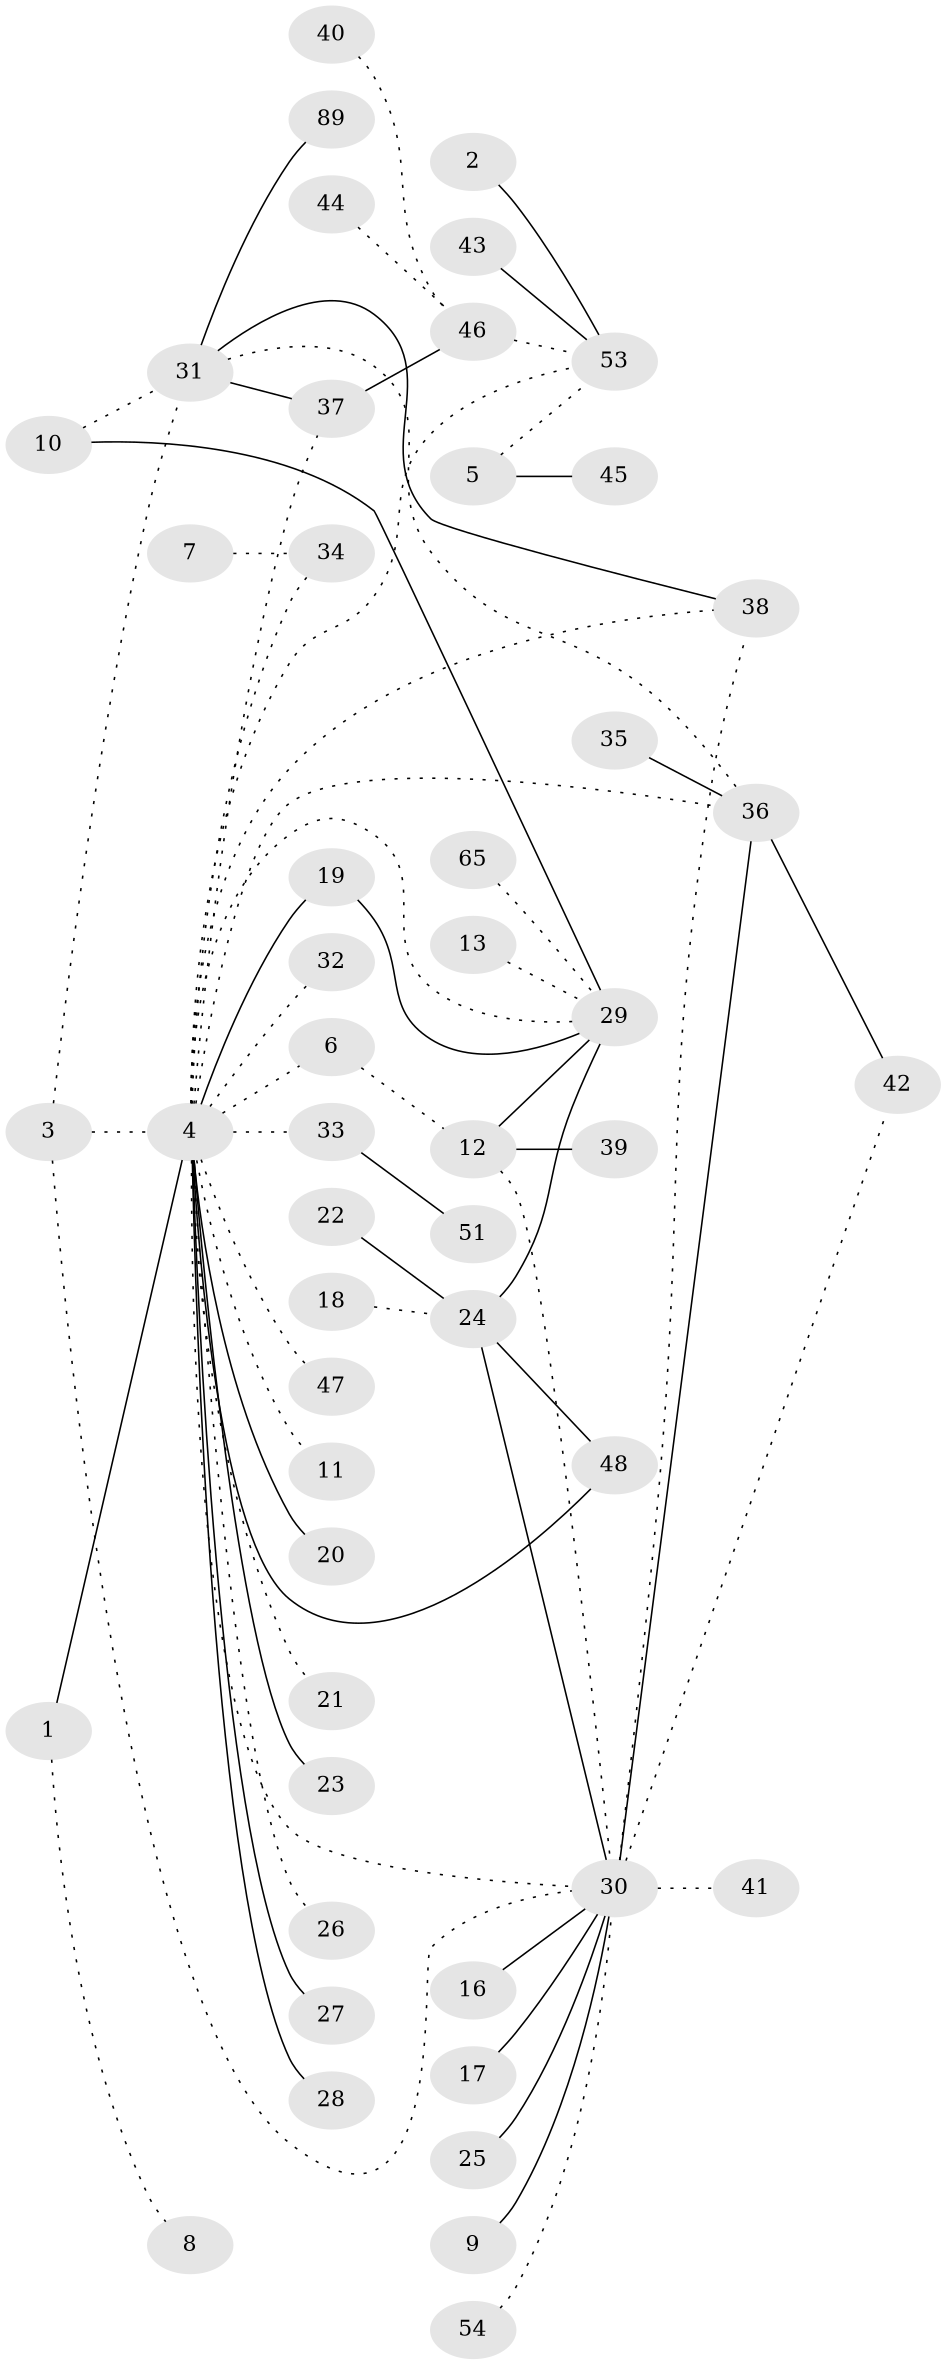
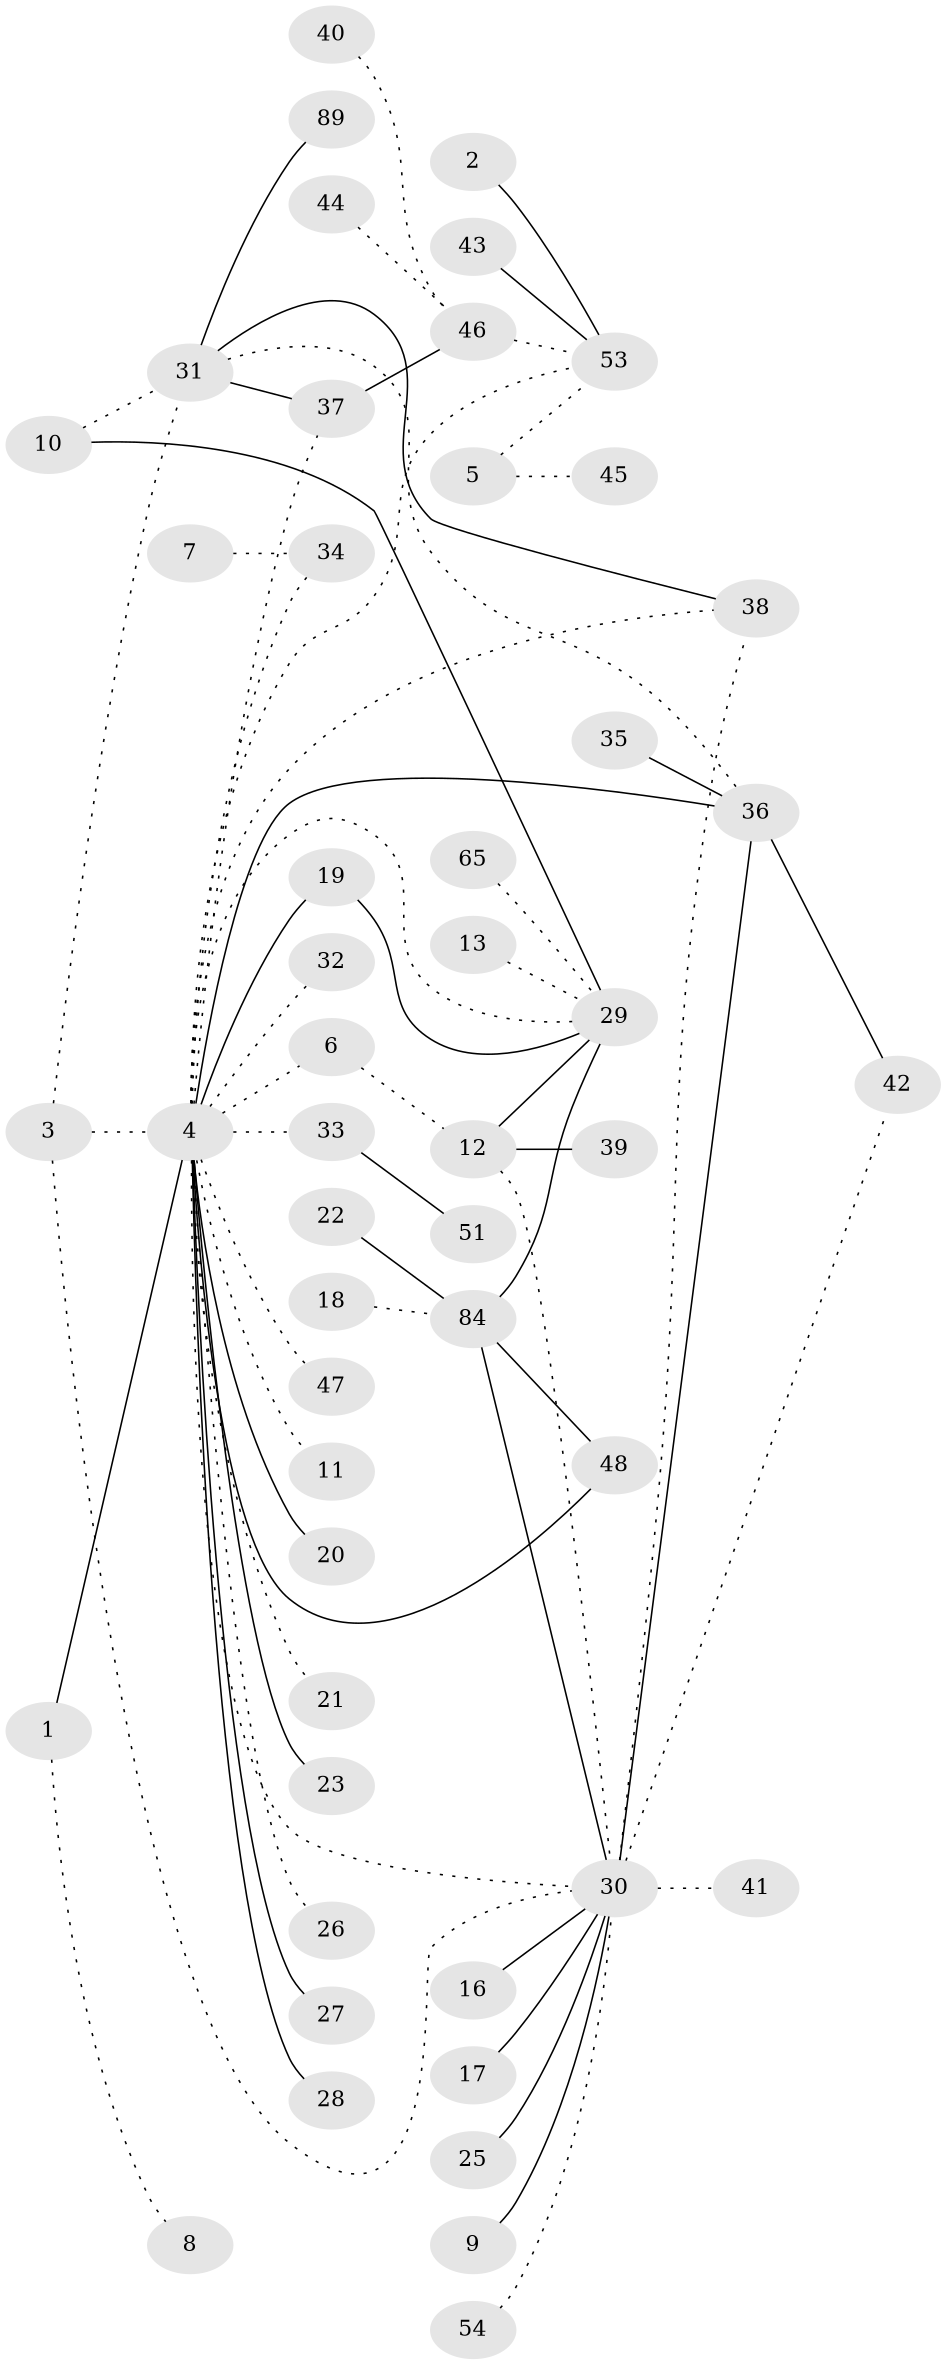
edge "5" -- "45": style solid -> dotted
edge "36" -- "4": style dotted -> solid
node "24": label "24" -> "84"
